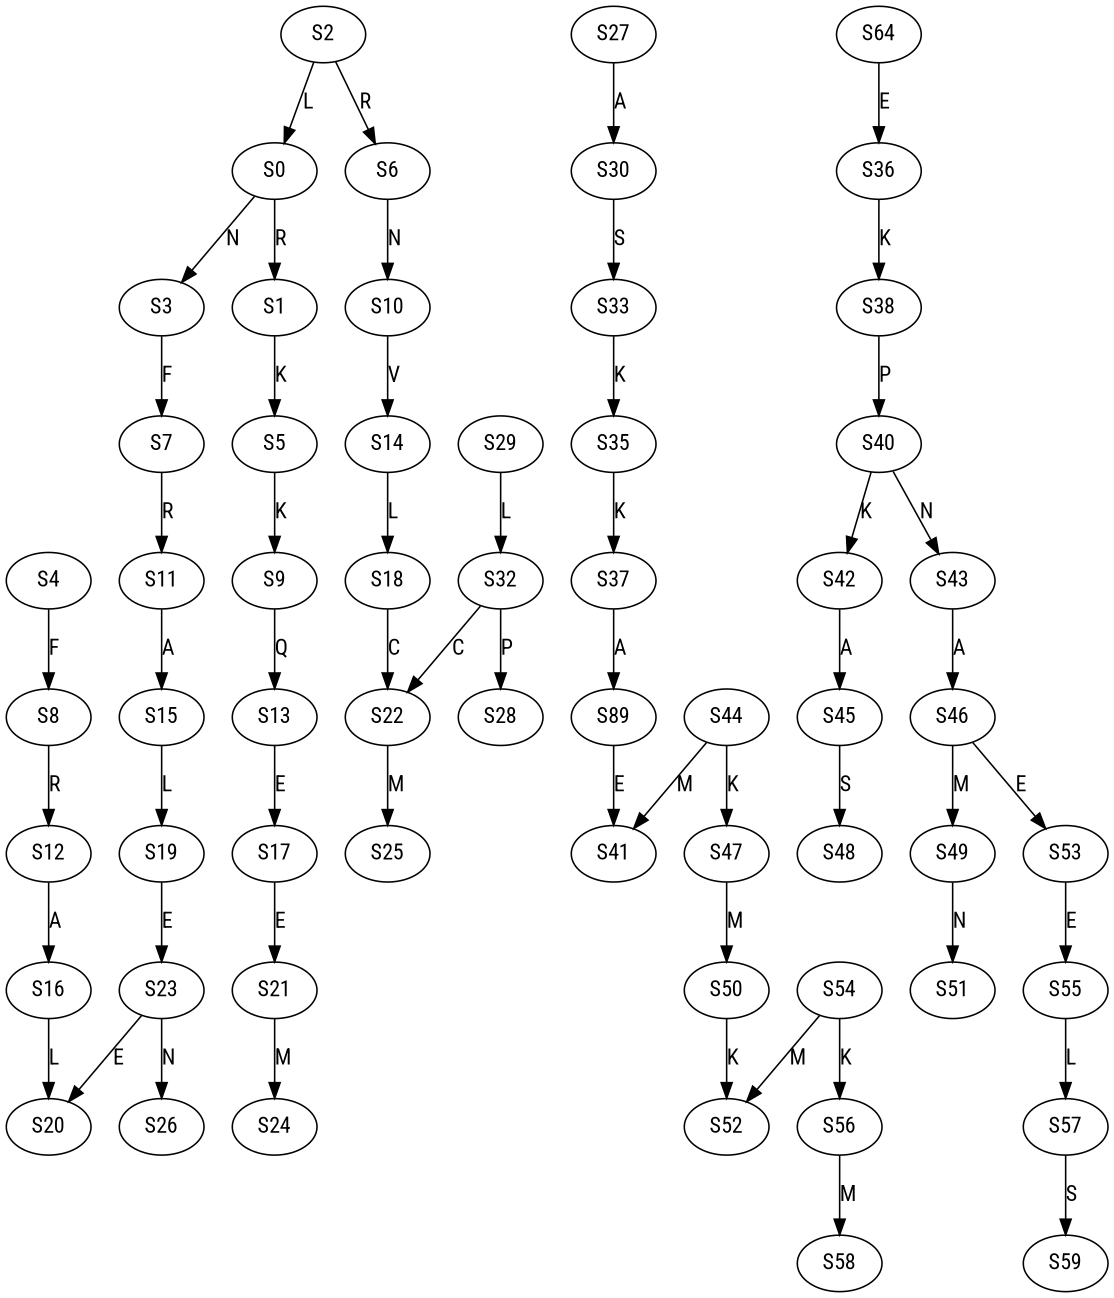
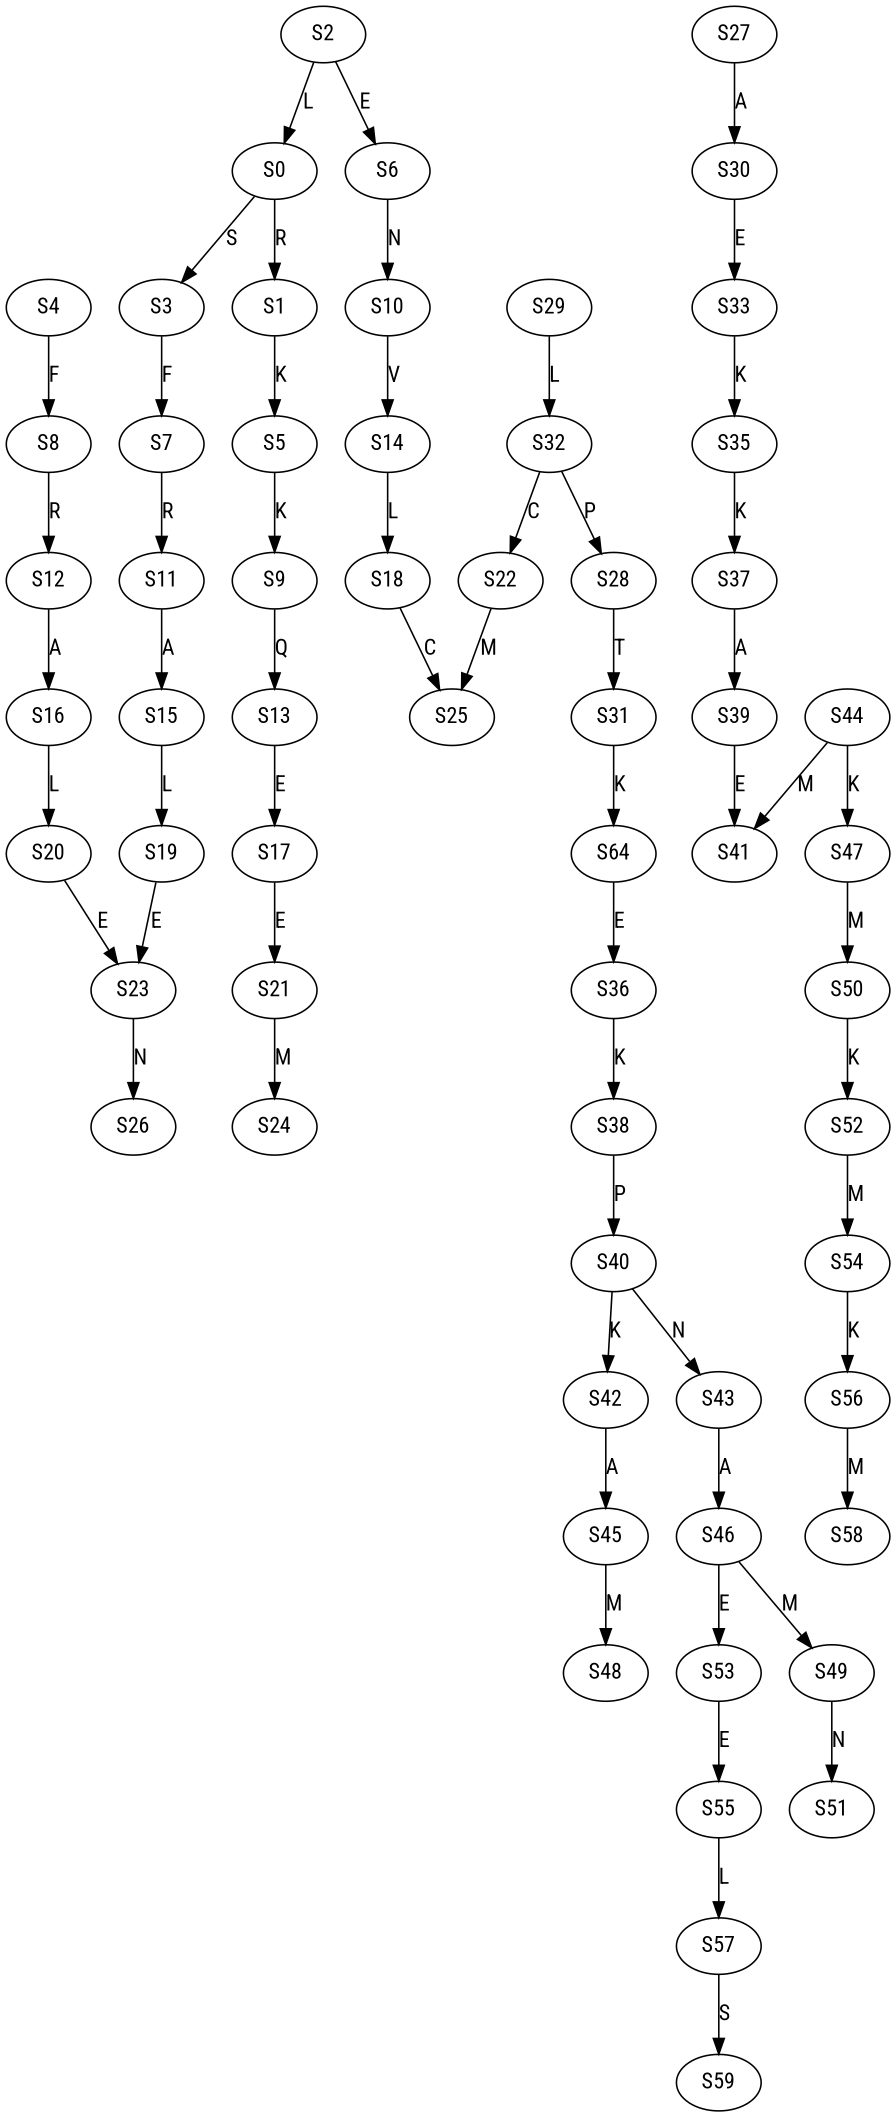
edge "S2" -> "S6": label "R" -> "E"
edge "S0" -> "S3": label "N" -> "S"
edge "S30" -> "S33": label "S" -> "E"
edge "S18" -> "S22": now "S18" -> "S25"
node "S89": label "S89" -> "S39"
node "S31": added
edge "S45" -> "S48": label "S" -> "M"
edge "S23" -> "S20": reversed
edge "S54" -> "S52": reversed
